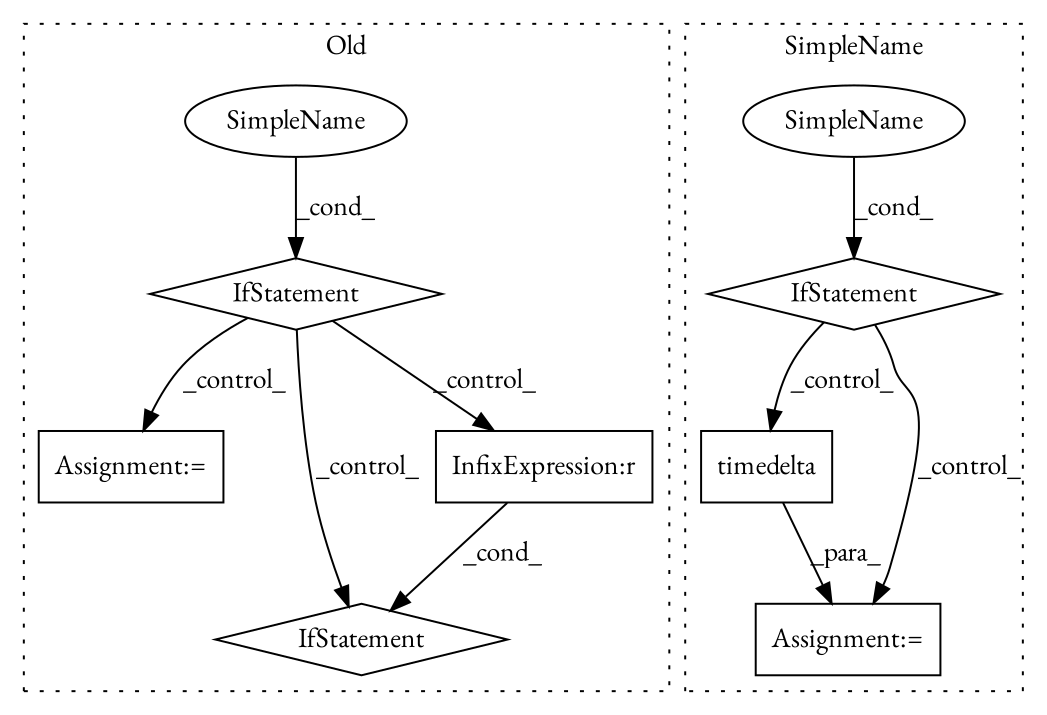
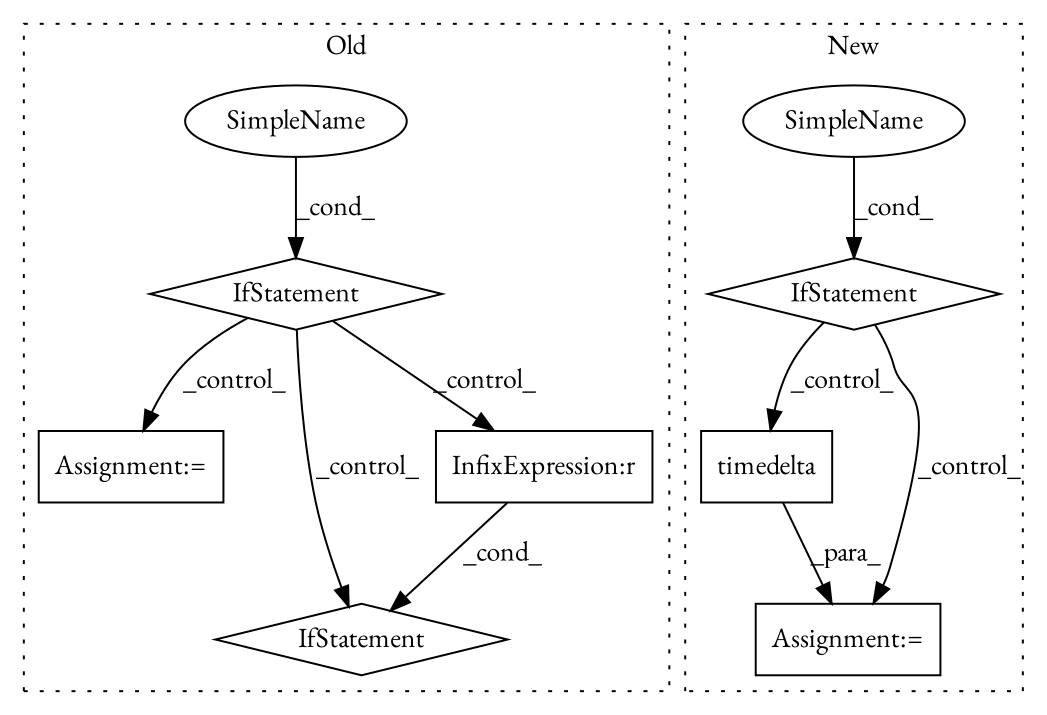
cluster "SimpleName": label "SimpleName" -> "New"
